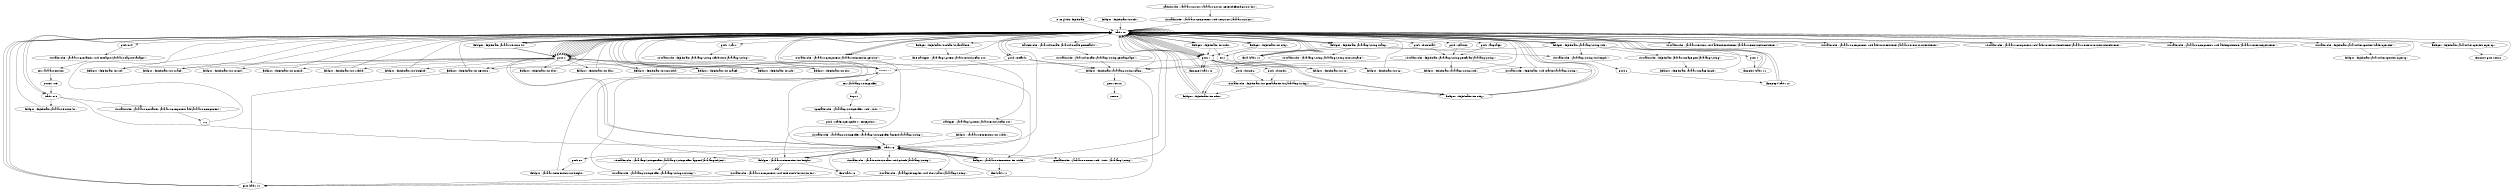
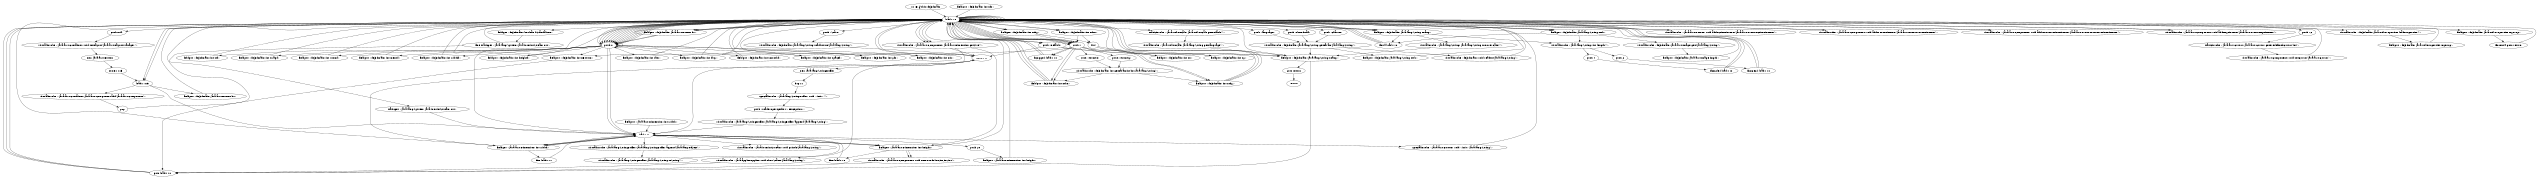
node "push 12": added
edge "fieldget <fej3dmain: java.lang.String stth>" -> "push 4": now "virtualinvoke <java.lang.String: int length()>" -> "push 4"
node "load.r r6": label "load.r r6" -> "load.r r1"
